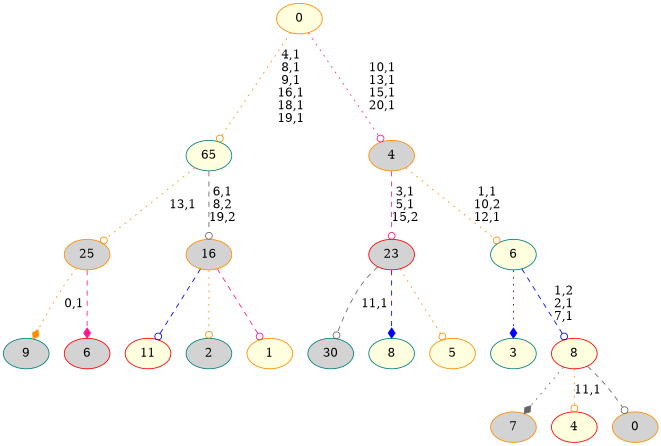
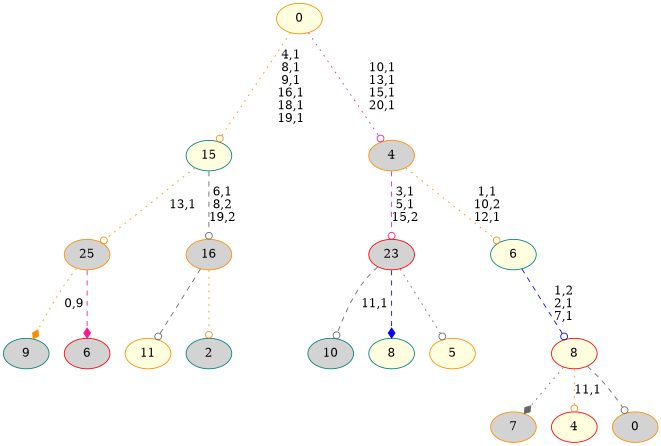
node "65": label "65" -> "15"
edge "16" -> "11": color blue -> gray40
edge "23" -> "5": color darkorange -> gray40
edge "25" -> "9": label "0,1" -> "0,9"
node "11": color red -> darkorange
node "1": removed
node "30": label "30" -> "10"
node "3": removed
